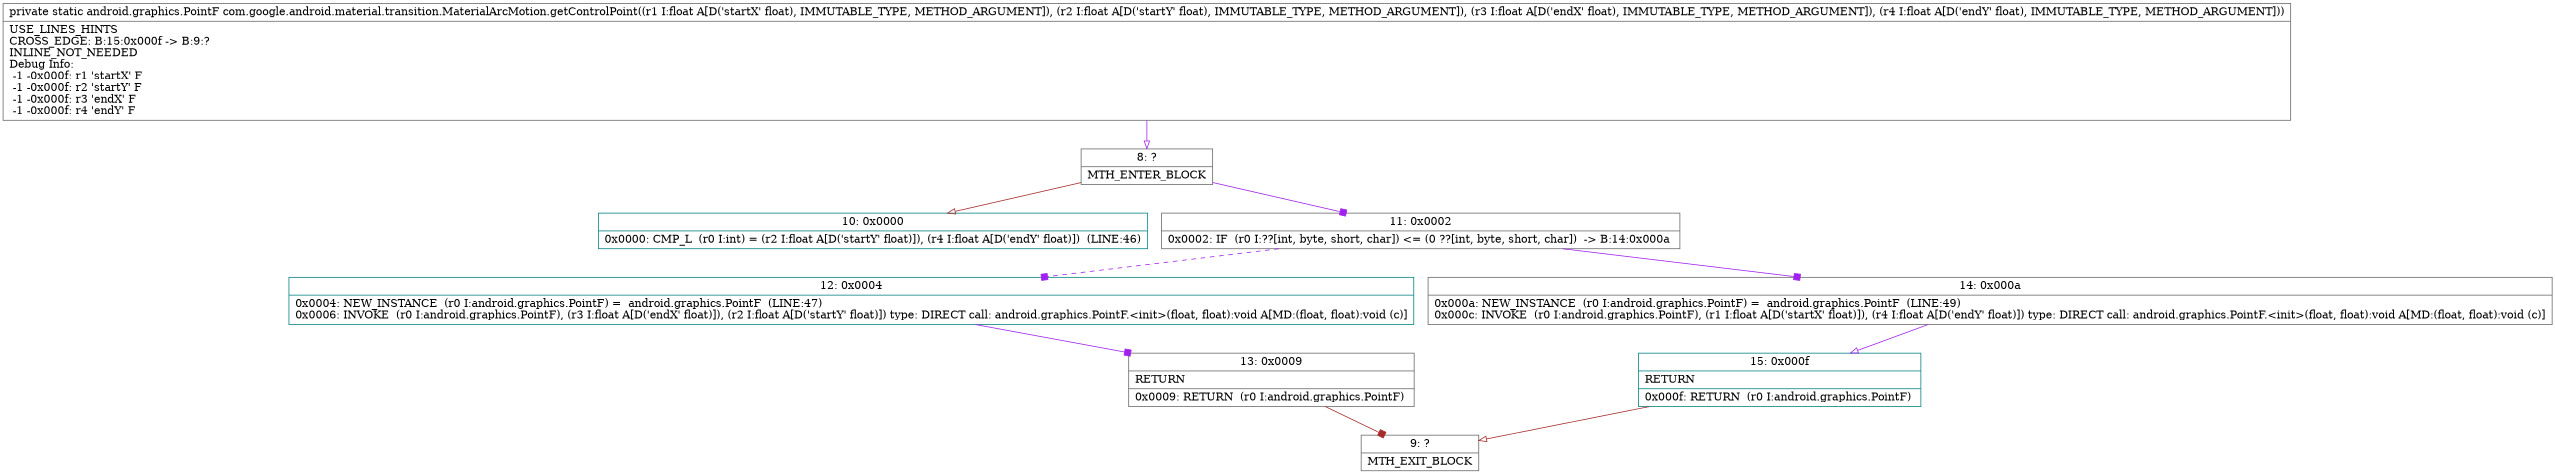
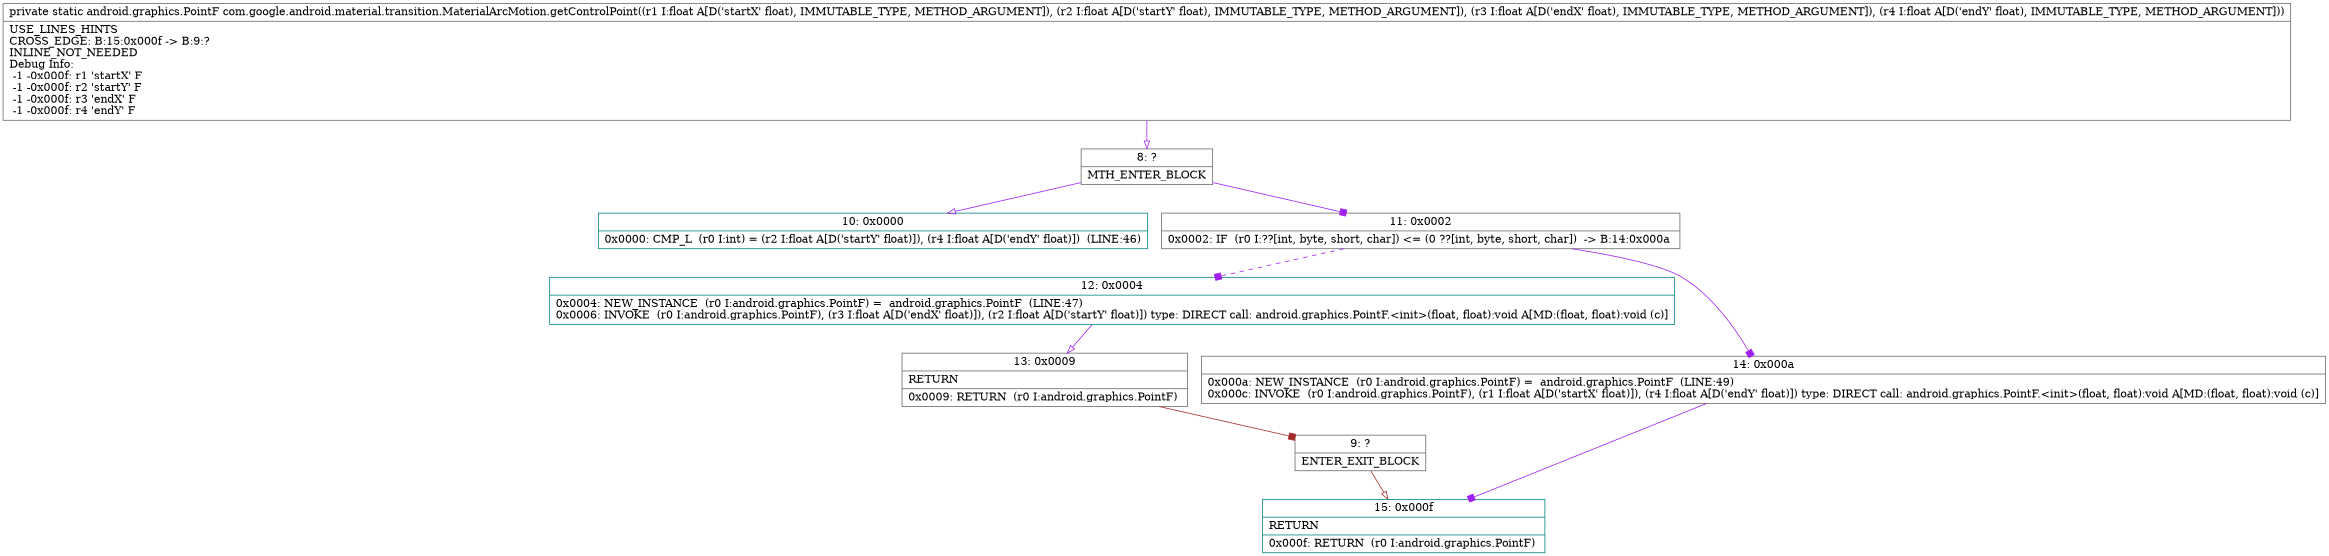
edge "8: ?" -> "10: 0x0000": color brown -> purple
edge "14: 0x000a" -> "15: 0x000f": arrowhead onormal -> box
edge "12: 0x0004" -> "13: 0x0009": arrowhead box -> onormal
edge "15: 0x000f" -> "9: ?": reversed
node "9: ?": text "MTH_EXIT_BLOCK" -> "ENTER_EXIT_BLOCK"
